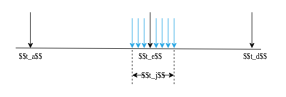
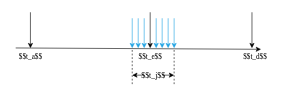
edge "$$t_a$$" -- "$$t_d$$": arrowhead none -> classic
